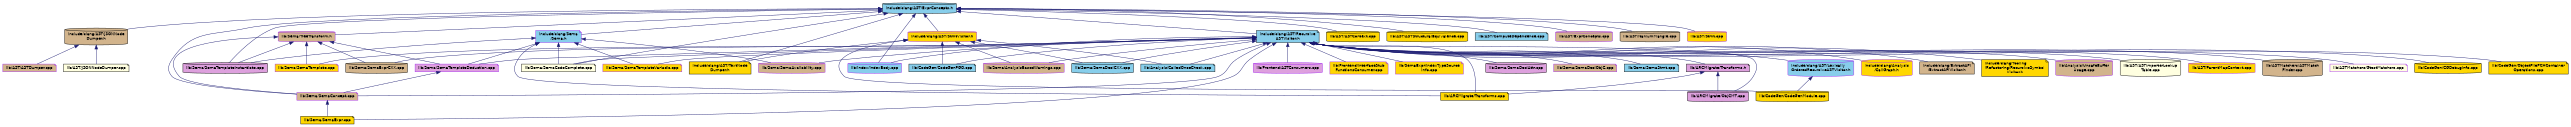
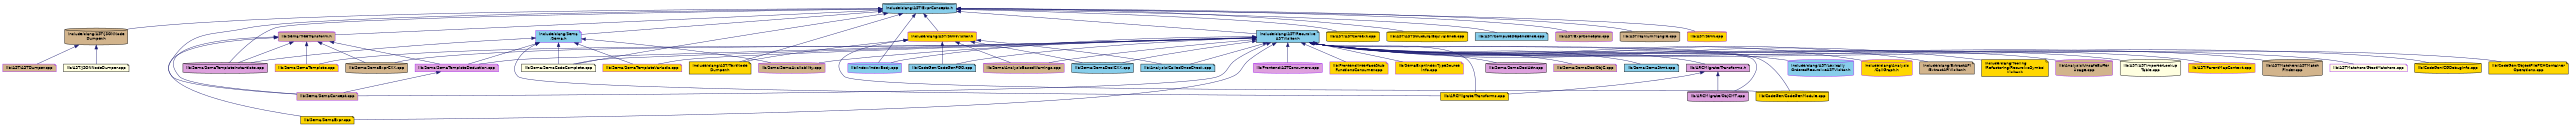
edge "lib/CodeGen/CodeGenModule.cpp" -> "include/clang/AST/Lexically OrderedRecursiveASTVisitor.h": now "lib/CodeGen/CodeGenModule.cpp" -> "include/clang/AST/Recursive ASTVisitor.h"
edge "lib/Sema/SemaExpr.cpp" -> "lib/Sema/SemaConcept.cpp": now "lib/Sema/SemaExpr.cpp" -> "lib/Sema/TreeTransform.h"
